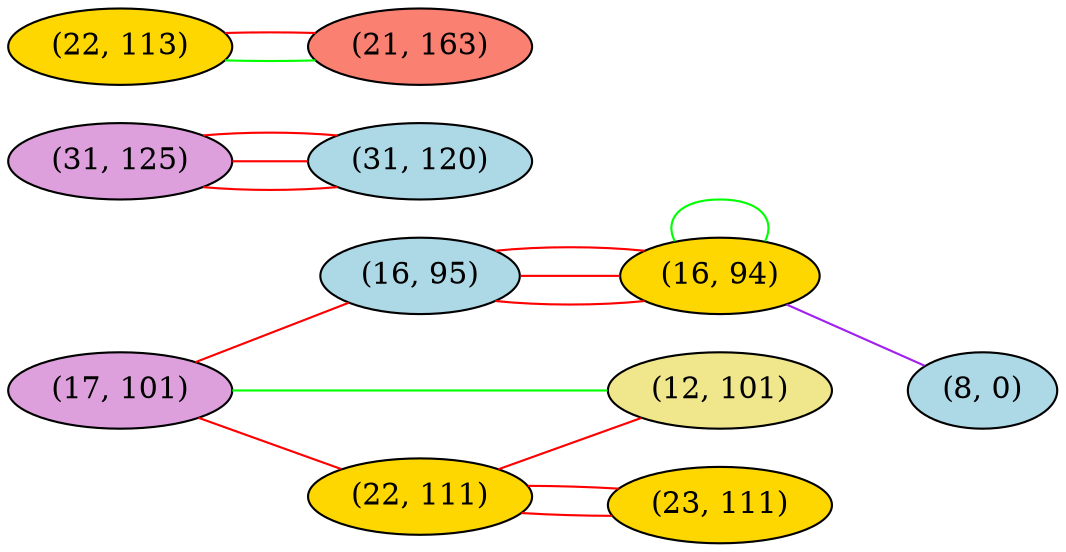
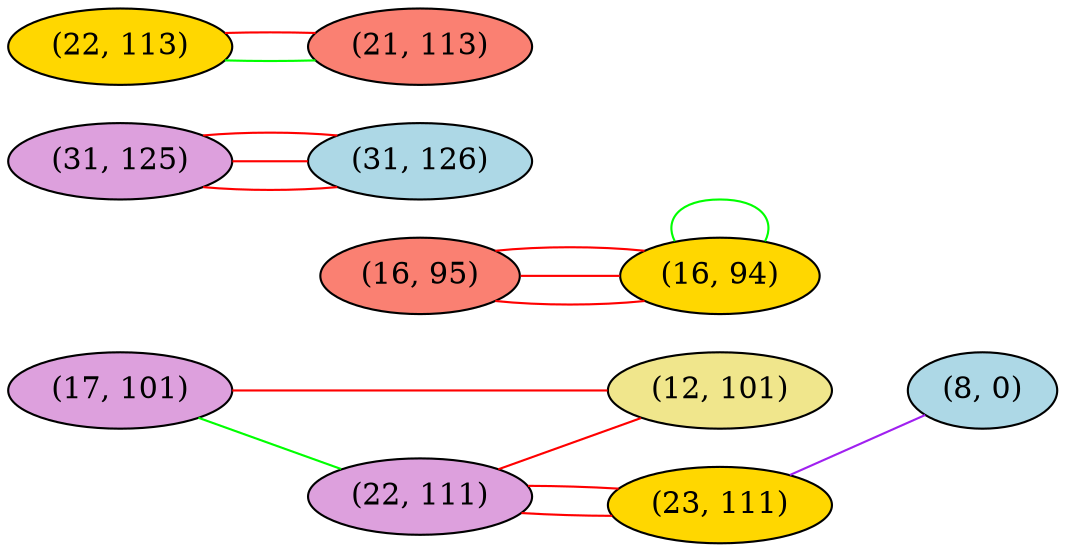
node "(21, 163)": label "(21, 163)" -> "(21, 113)"
node "(31, 120)": label "(31, 120)" -> "(31, 126)"
node "(16, 95)": fillcolor lightblue -> salmon
edge "(16, 95)" -- "(17, 101)": removed
edge "(16, 94)" -- "(8, 0)": now "(23, 111)" -- "(8, 0)"
edge "(17, 101)" -- "(12, 101)": color green -> red
edge "(17, 101)" -- "(22, 111)": color red -> green
node "(22, 111)": fillcolor gold -> plum
